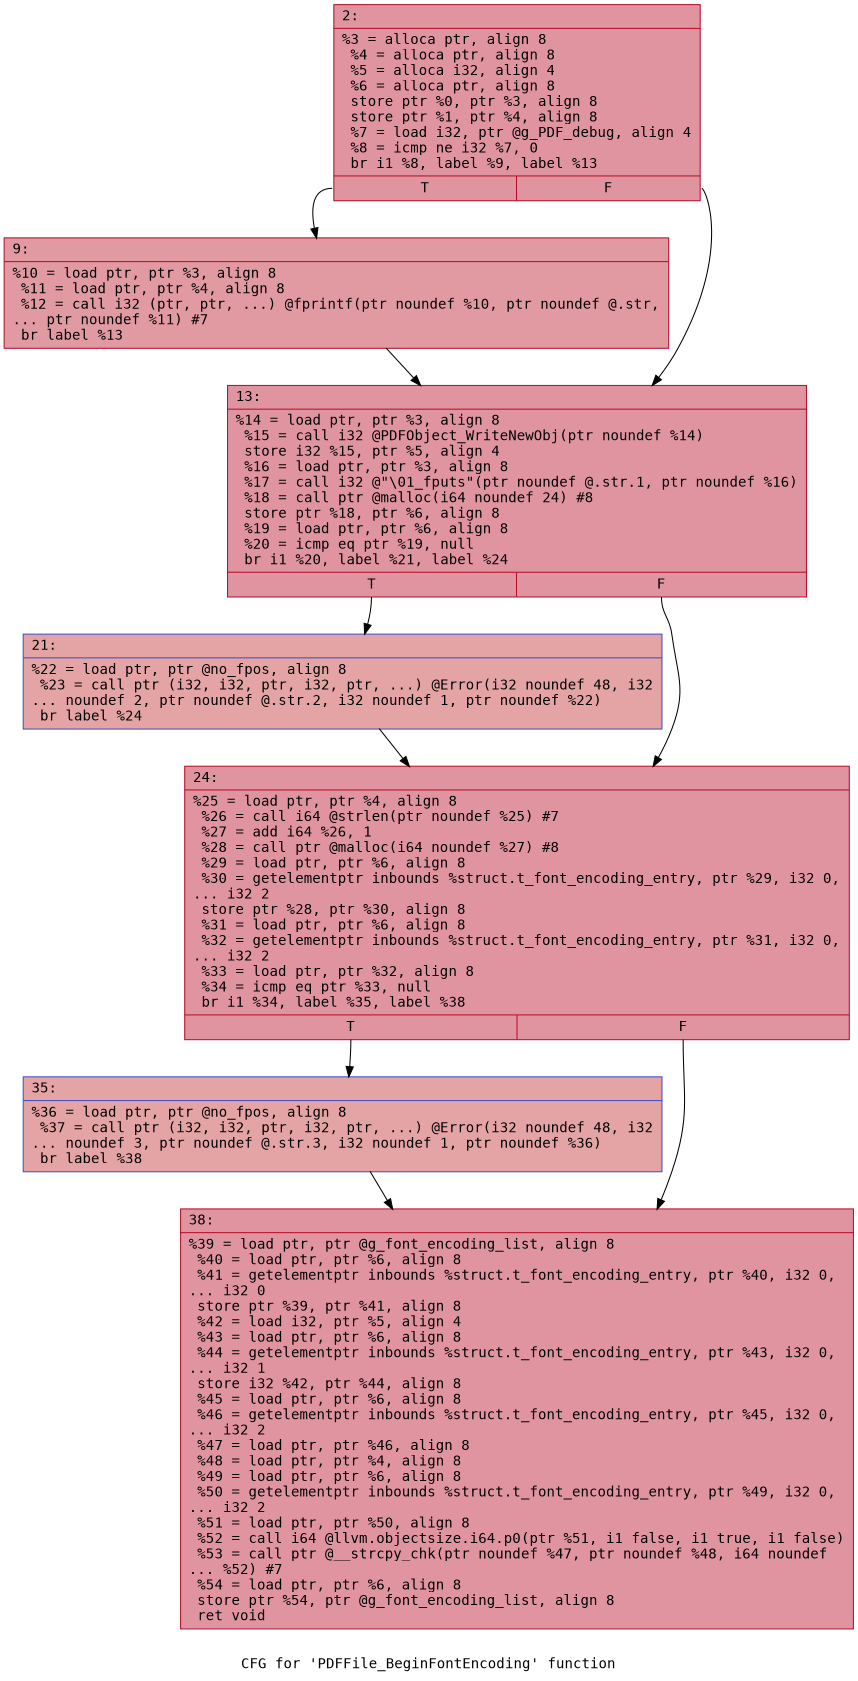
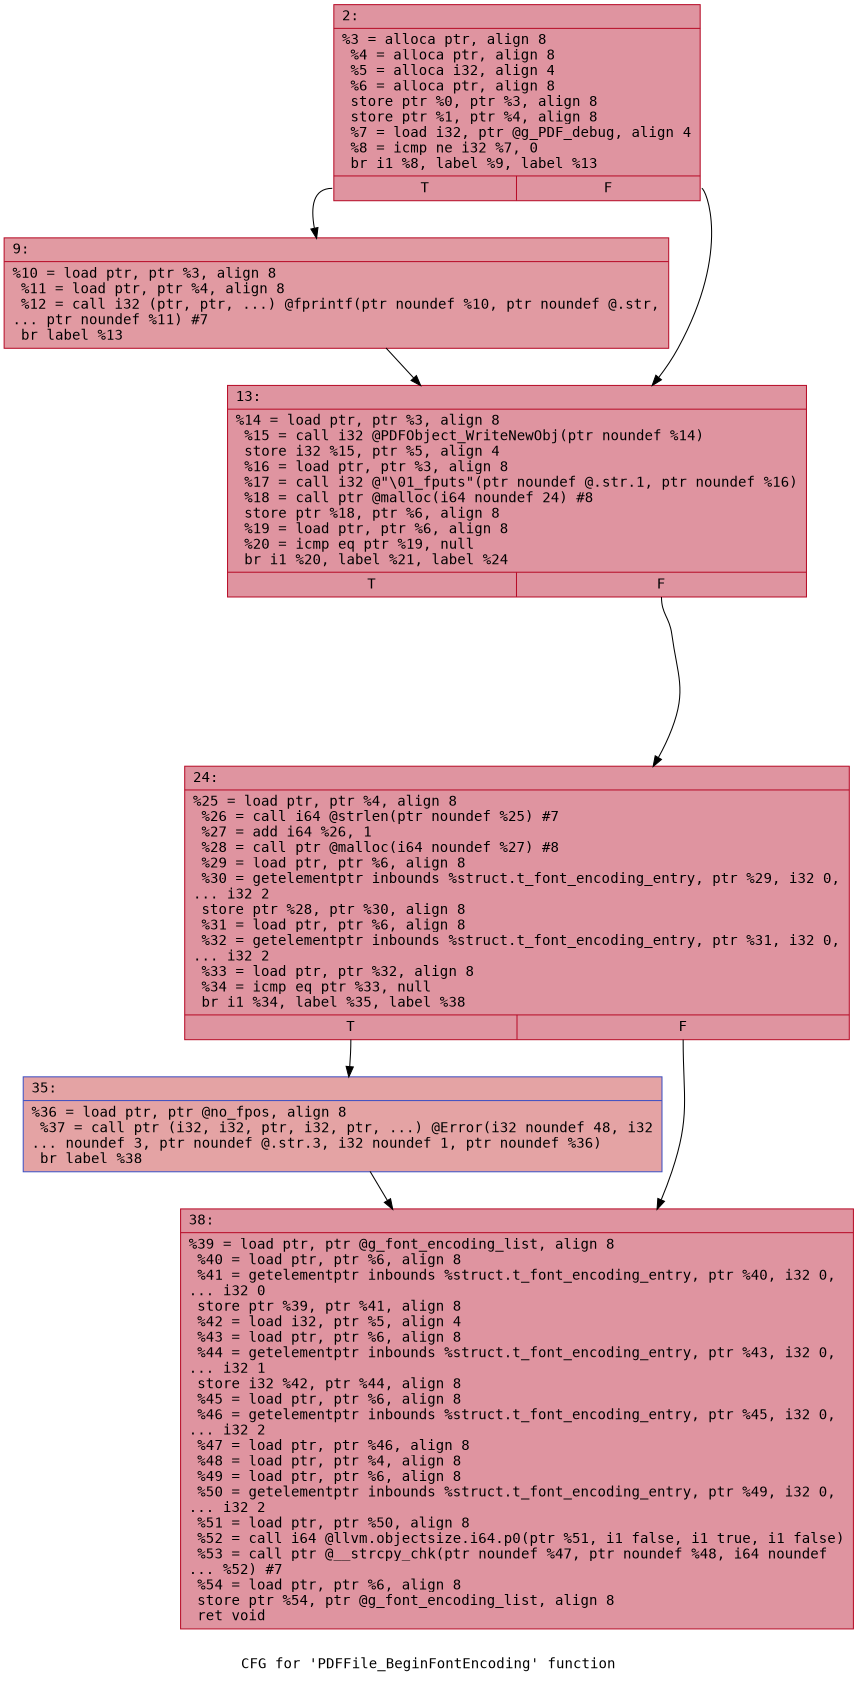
node "21:": removed
